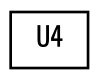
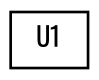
node "U4": label "U4" -> "U1"
